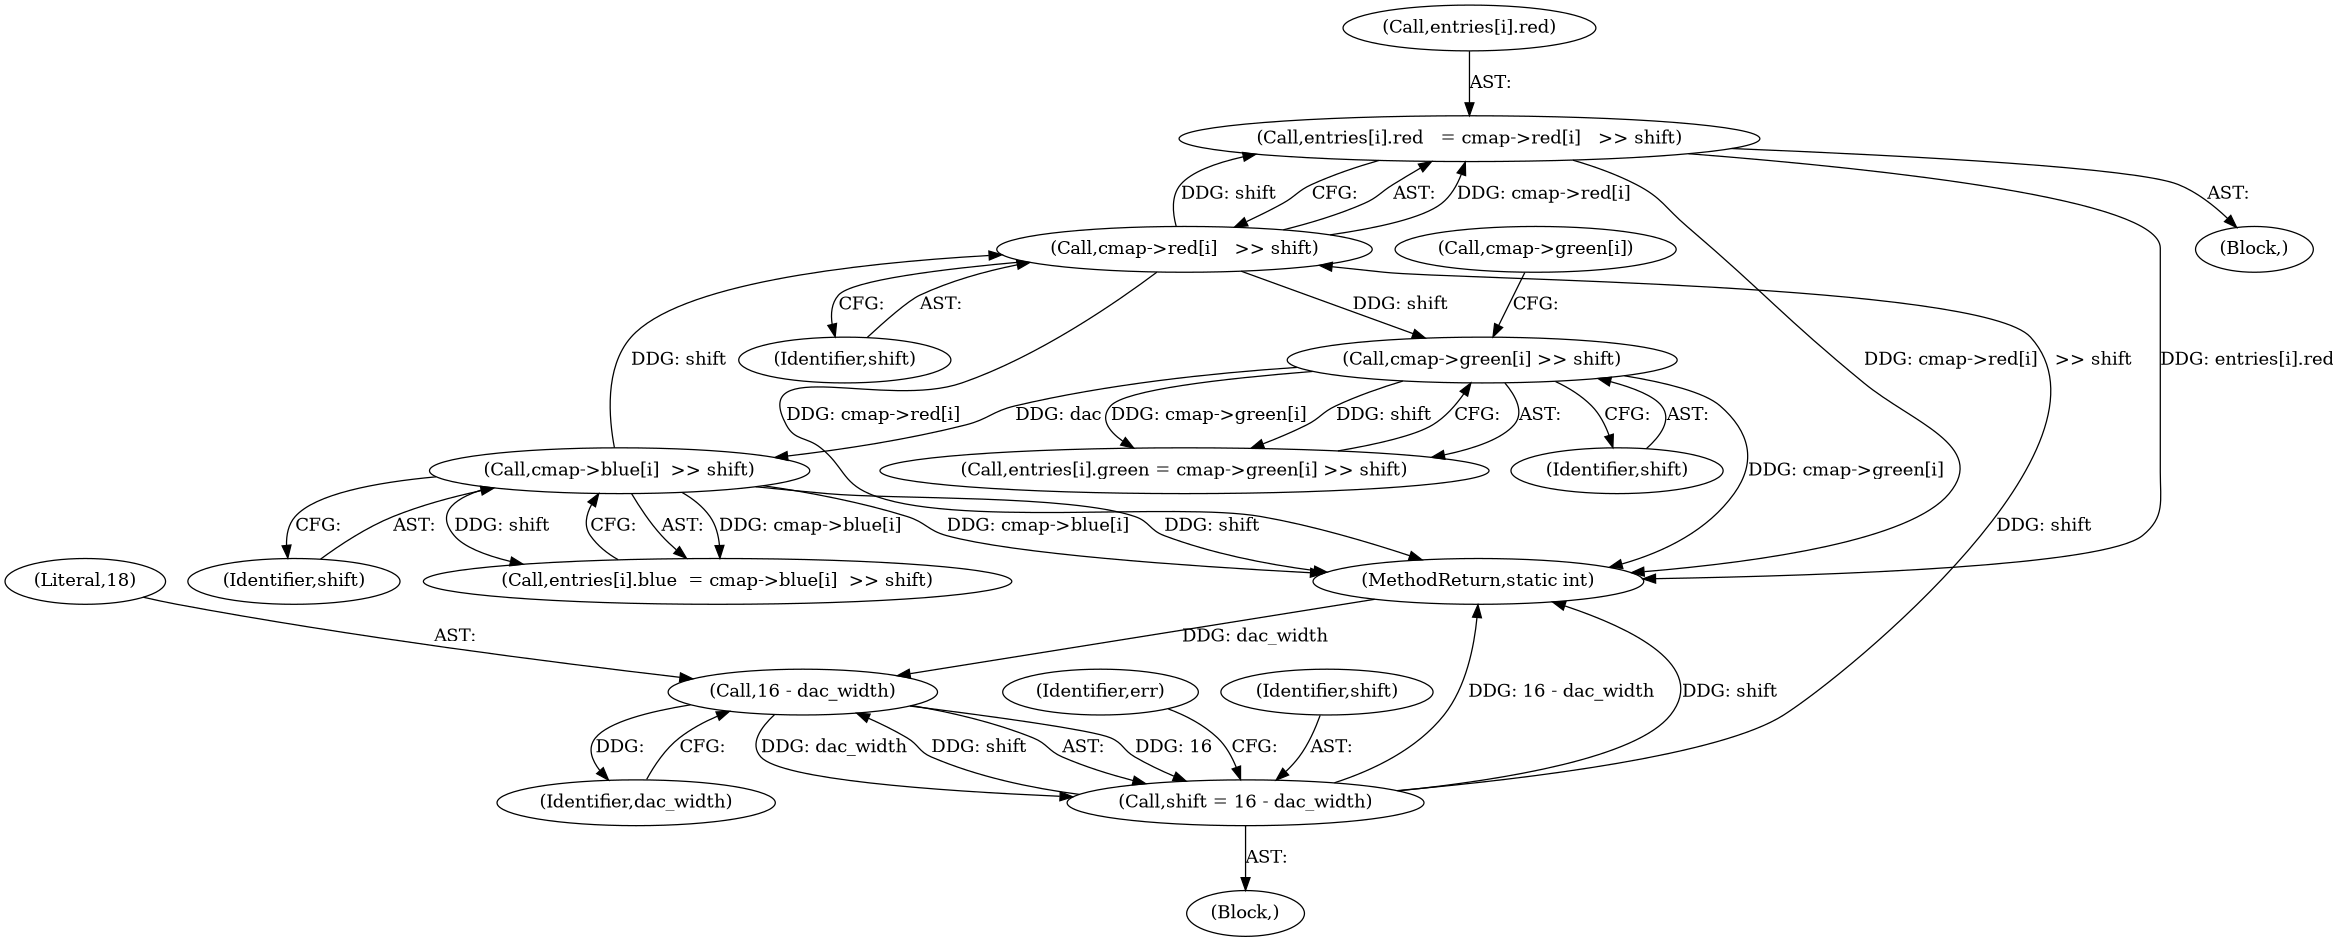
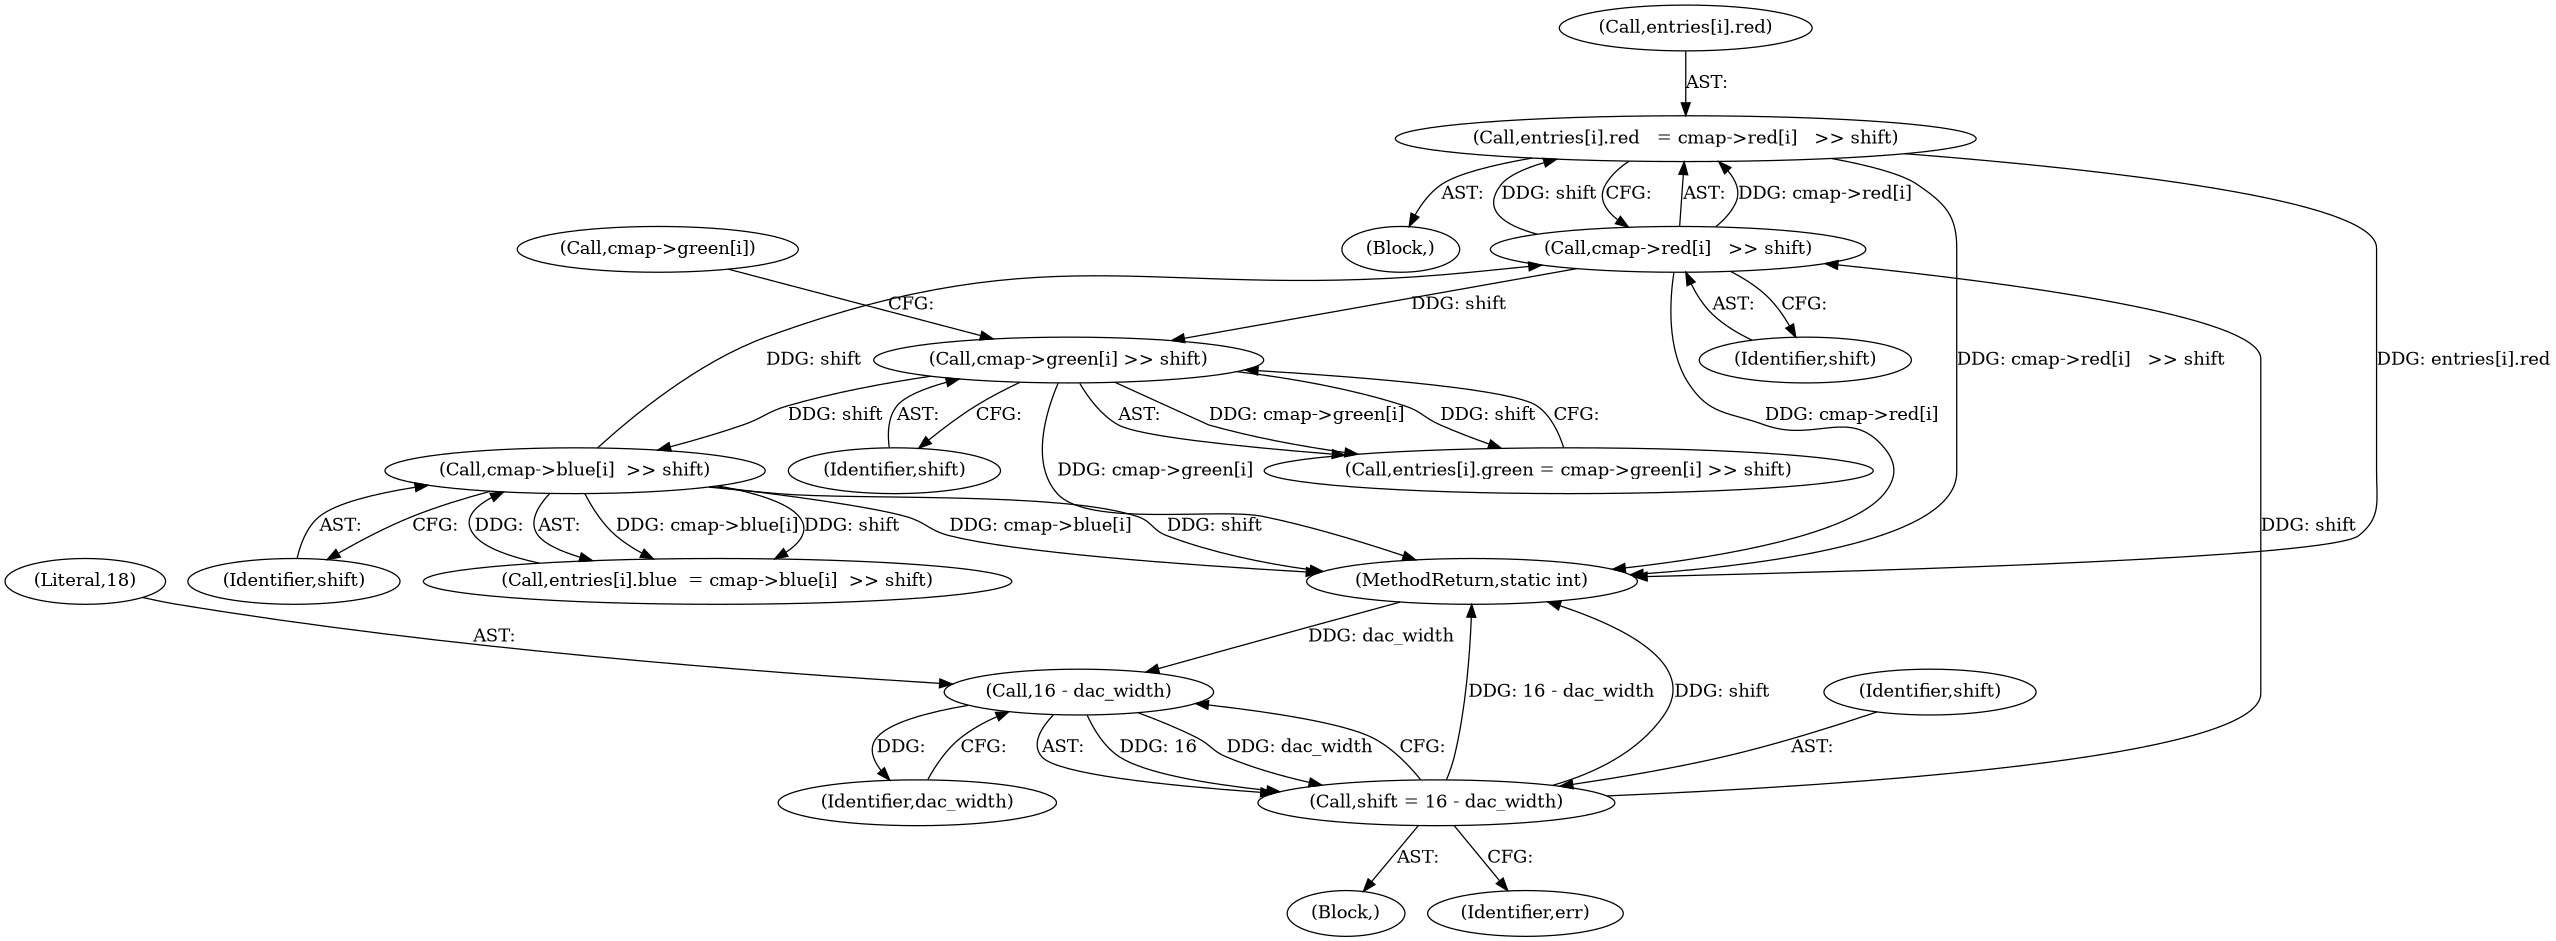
edge "(Call,cmap->green[i] >> shift)" -> "(Call,cmap->blue[i]  >> shift)": label "DDG: dac" -> "DDG: shift"
edge "(Call,entries[i].blue  = cmap->blue[i]  >> shift)" -> "(Call,cmap->blue[i]  >> shift)": label "CFG: " -> "DDG: "
edge "(Identifier,err)" -> "(Call,shift = 16 - dac_width)": reversed
edge "(Call,shift = 16 - dac_width)" -> "(Call,16 - dac_width)": label "DDG: shift" -> "CFG: "
